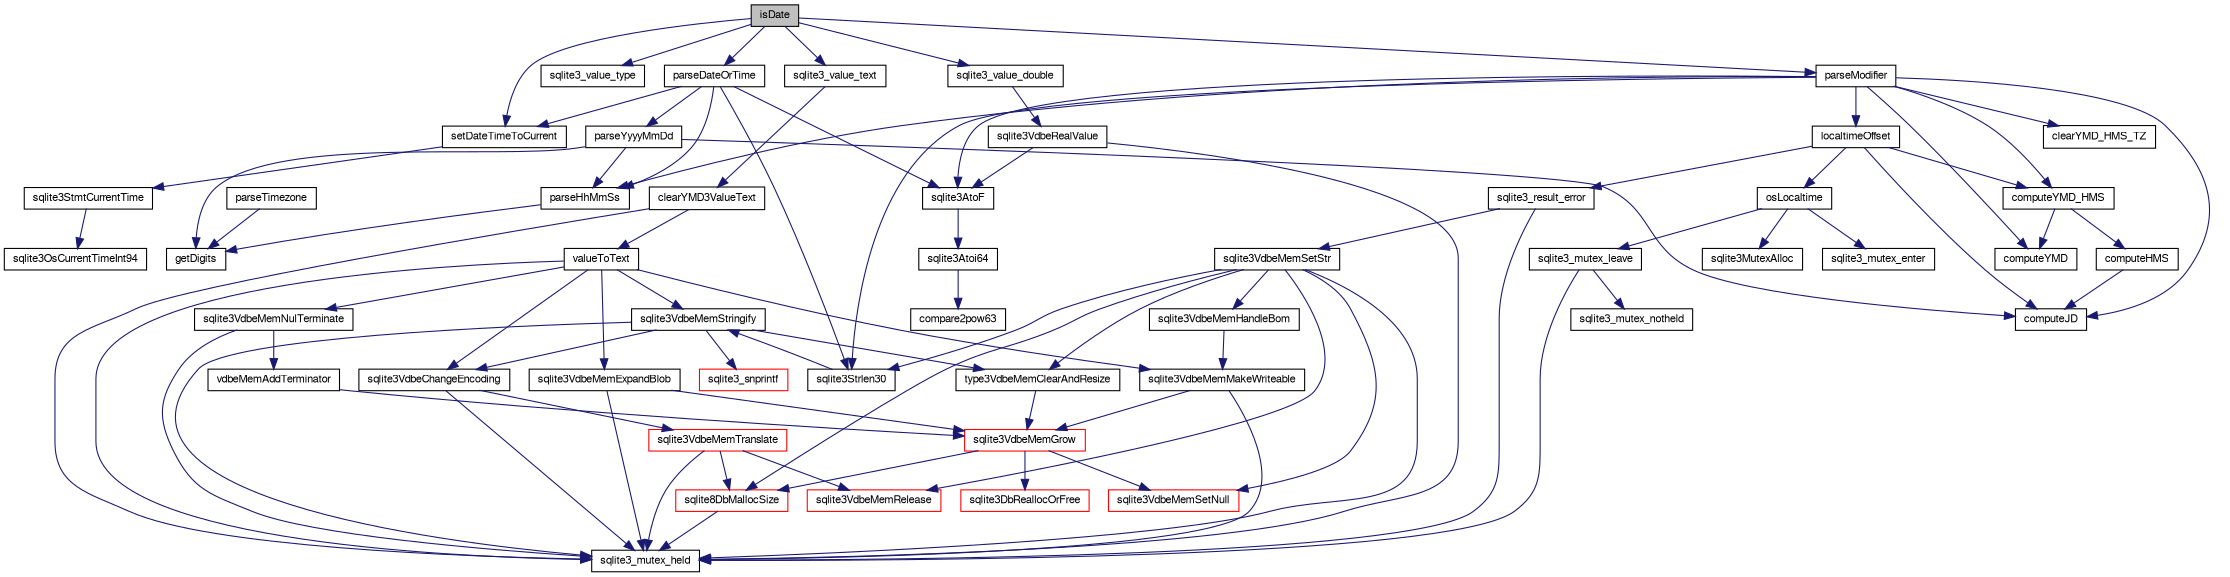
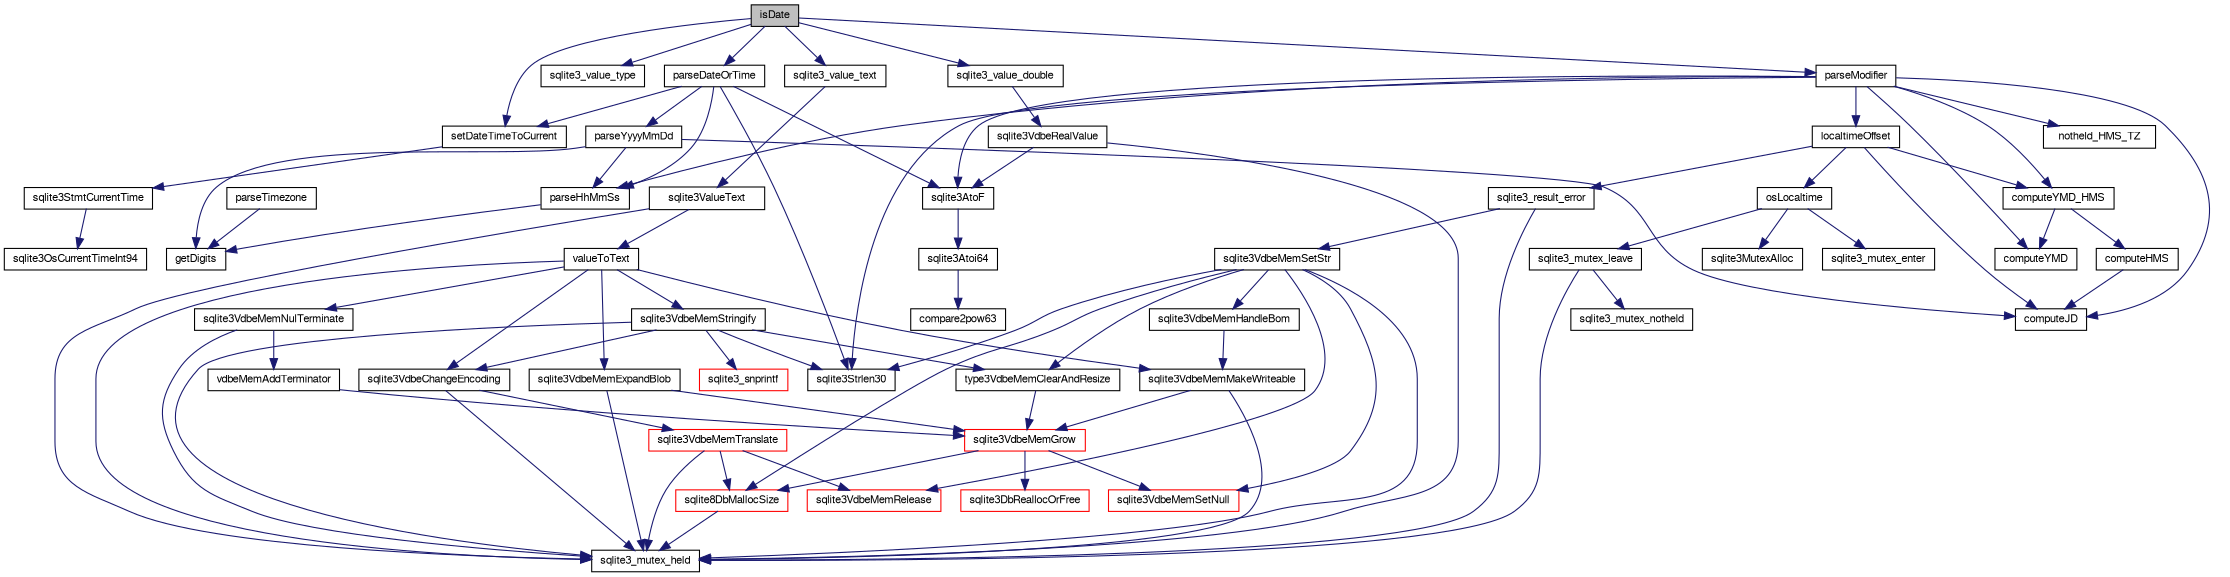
node "clearYMD_HMS_TZ": label "clearYMD_HMS_TZ" -> "notheld_HMS_TZ"
node "clearYMD3ValueText": label "clearYMD3ValueText" -> "sqlite3ValueText"
edge "sqlite3Strlen30" -> "sqlite3VdbeMemStringify": reversed
